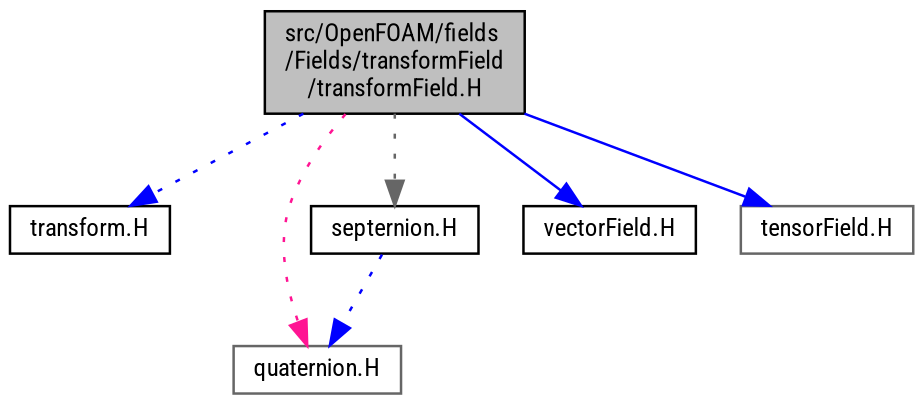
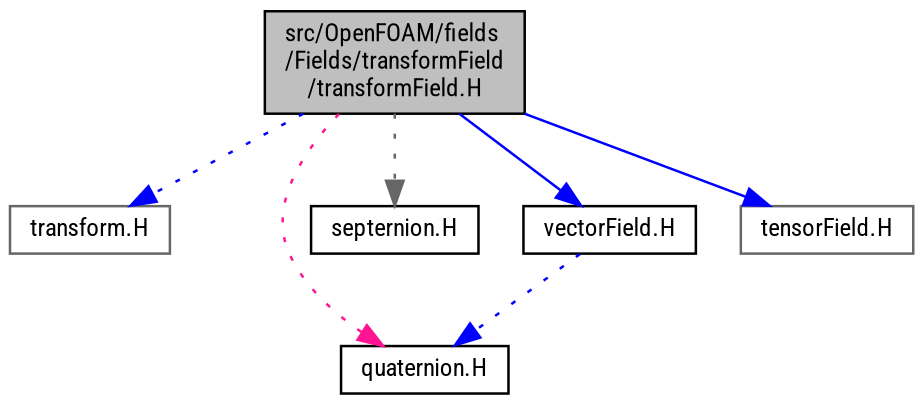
node "transform.H": color black -> gray40
edge "septernion.H" -> "quaternion.H": now "vectorField.H" -> "quaternion.H"
node "quaternion.H": color gray40 -> black
